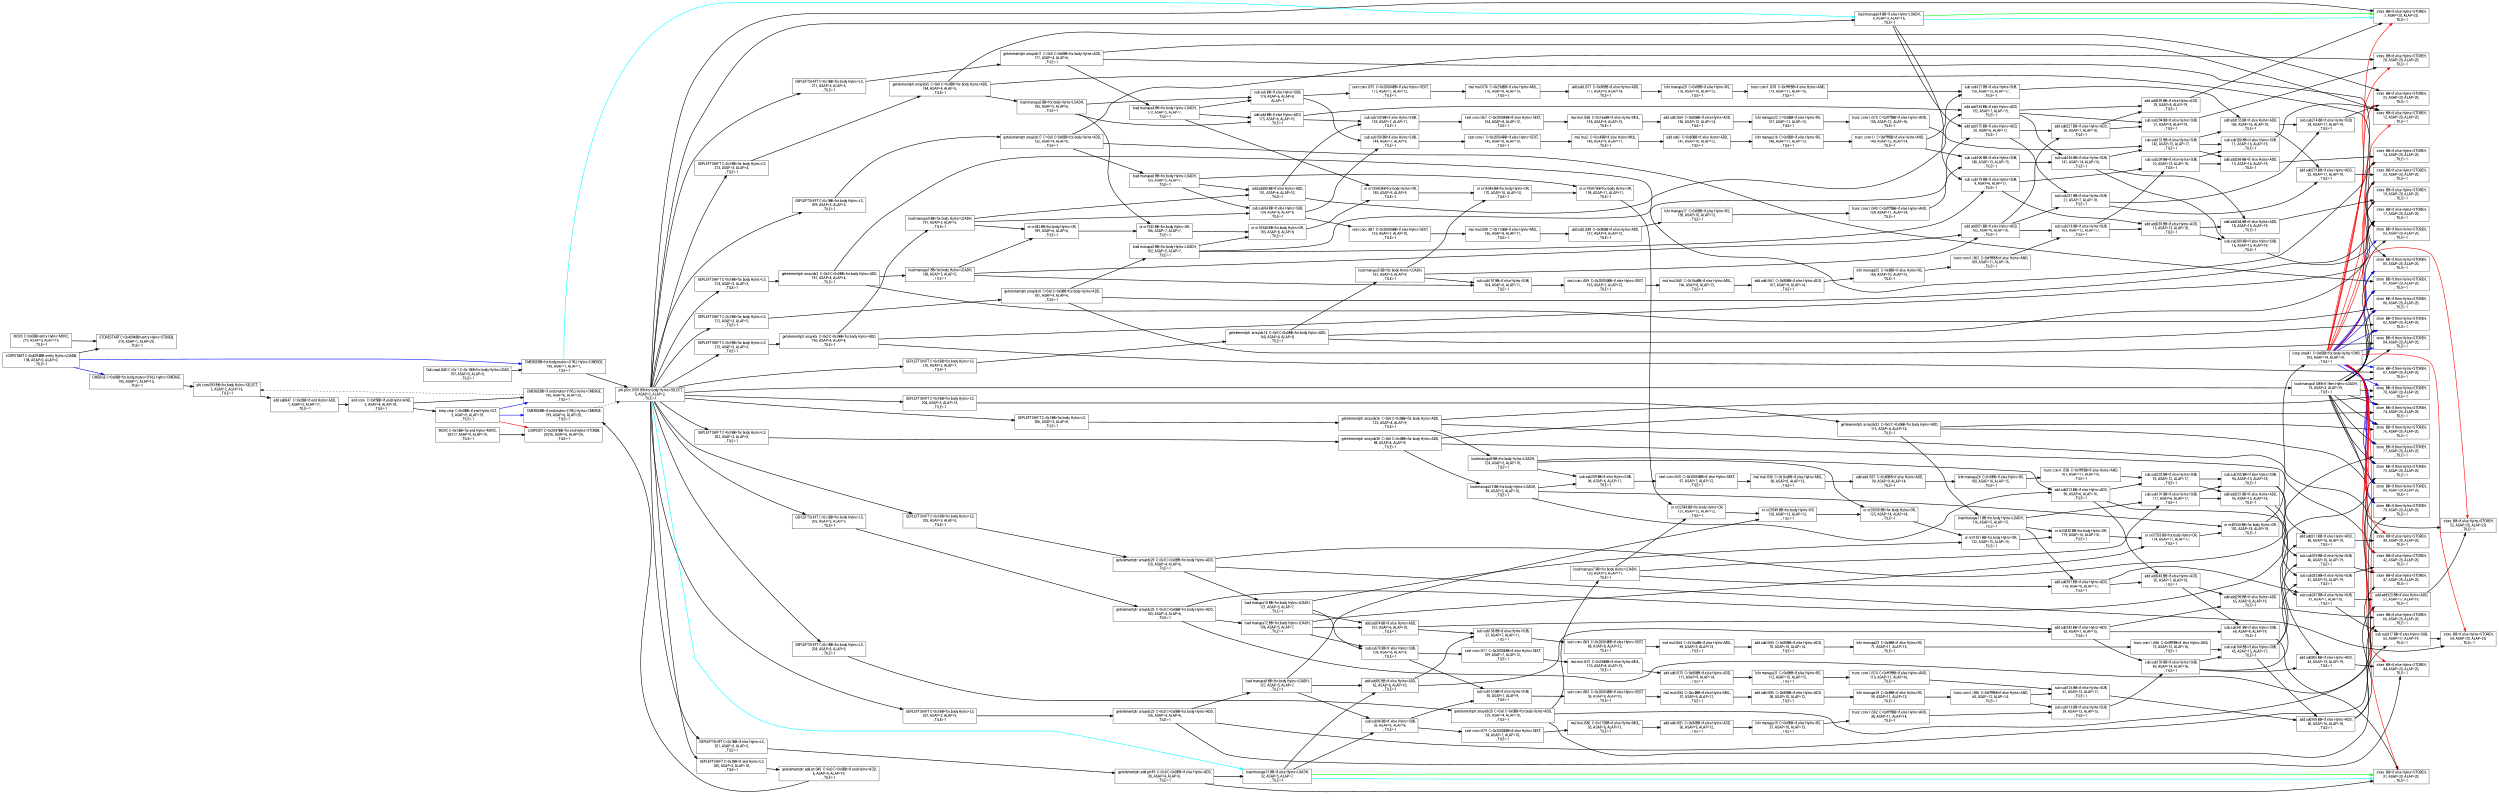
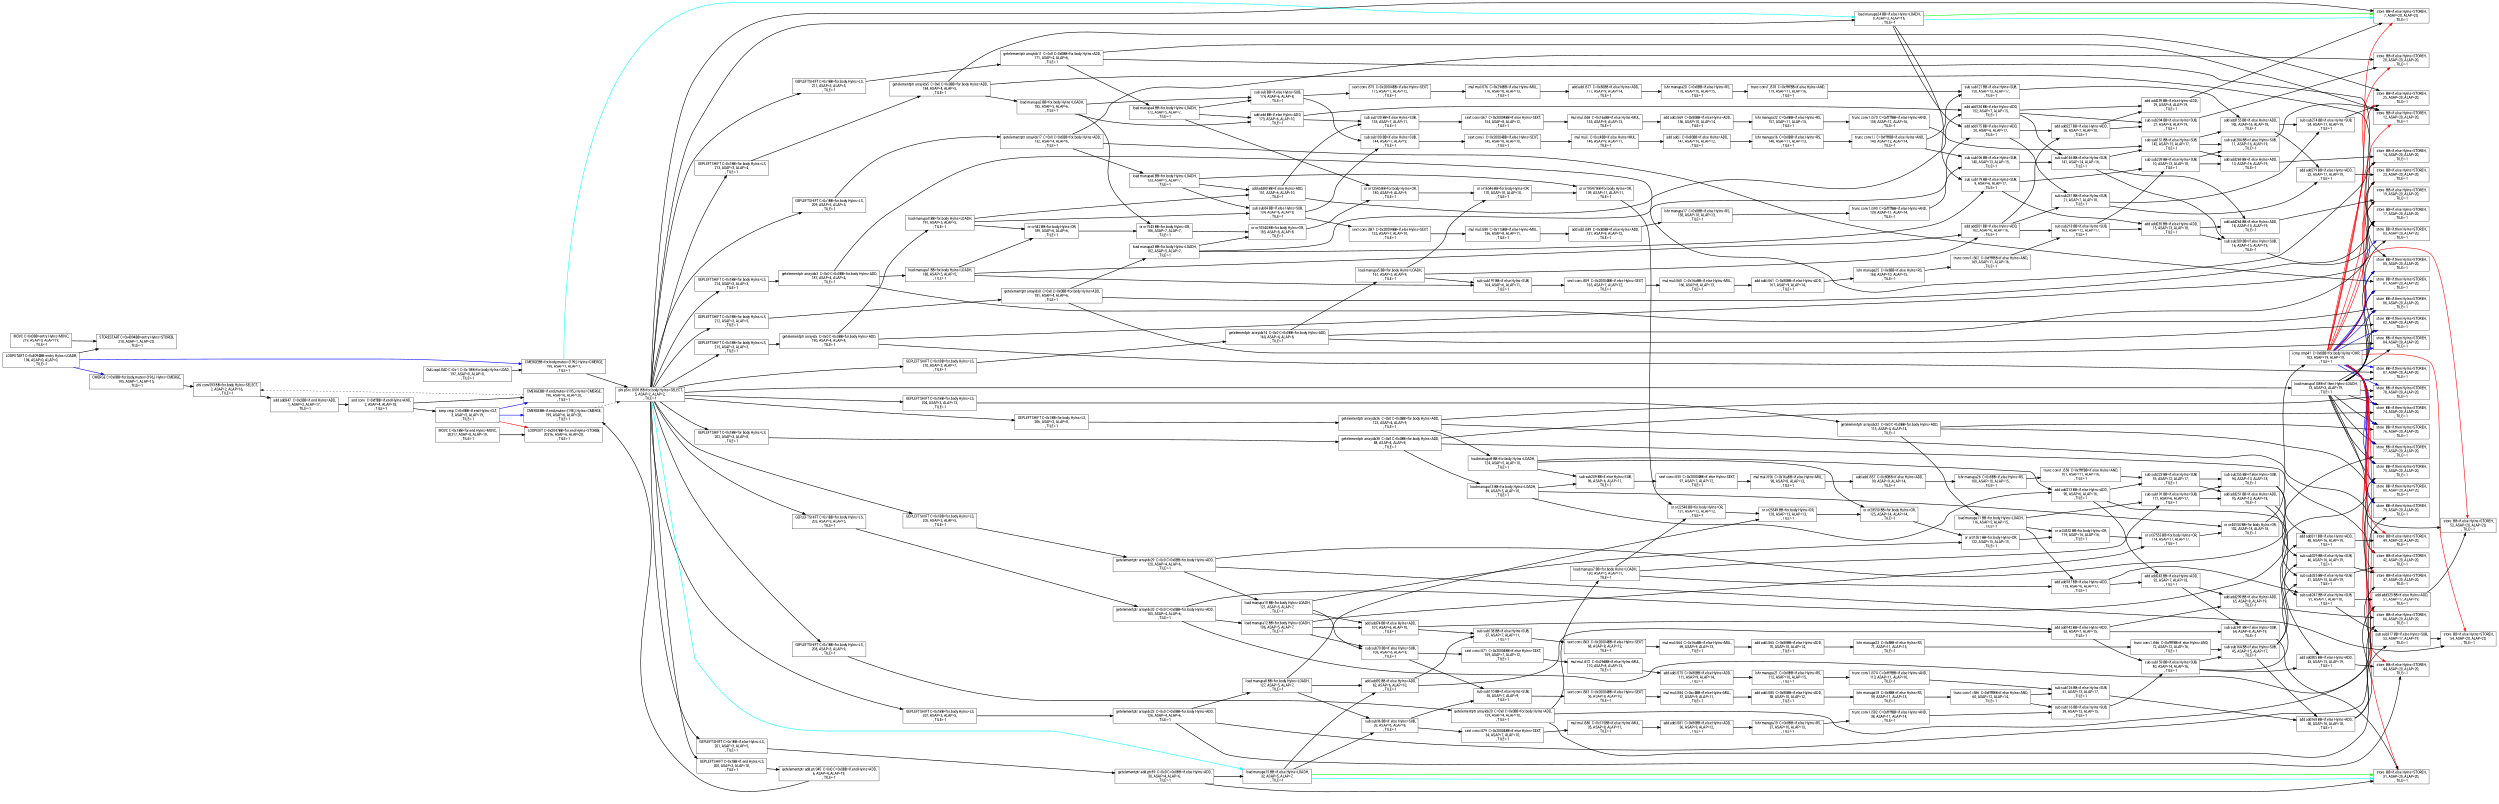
node "sub sub BB=if.else HyIns=SUB, 174, ASAP=6, ALAP=8, , ALAP=-1": label "sub sub BB=if.else HyIns=SUB, 174, ASAP=6, ALAP=8, , ALAP=-1" -> "sub sub BB=if.else HyIns=SUB, 174, ASAP=6, ALAP=8, , TILE=-1"
